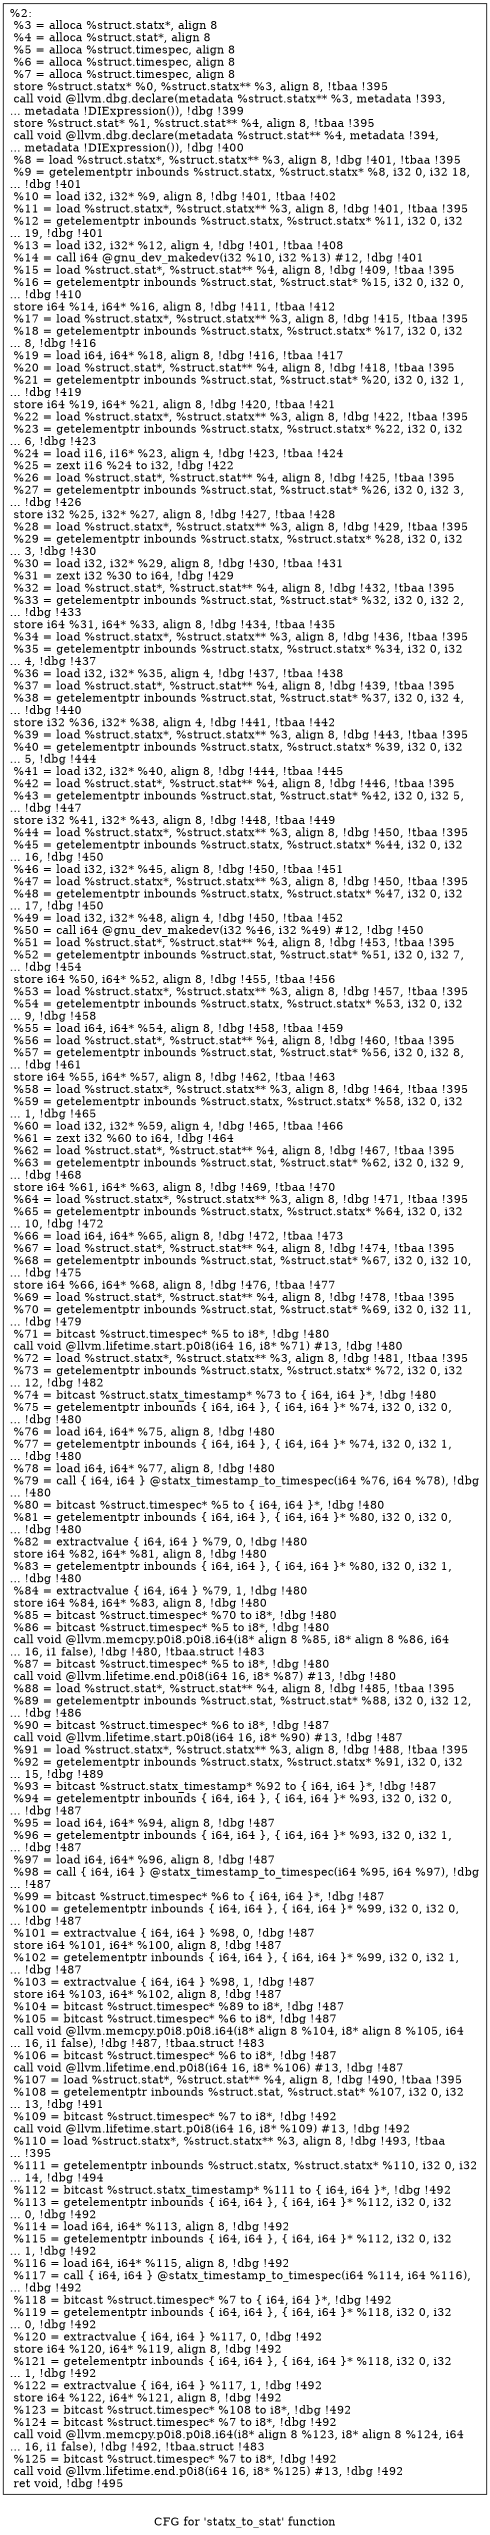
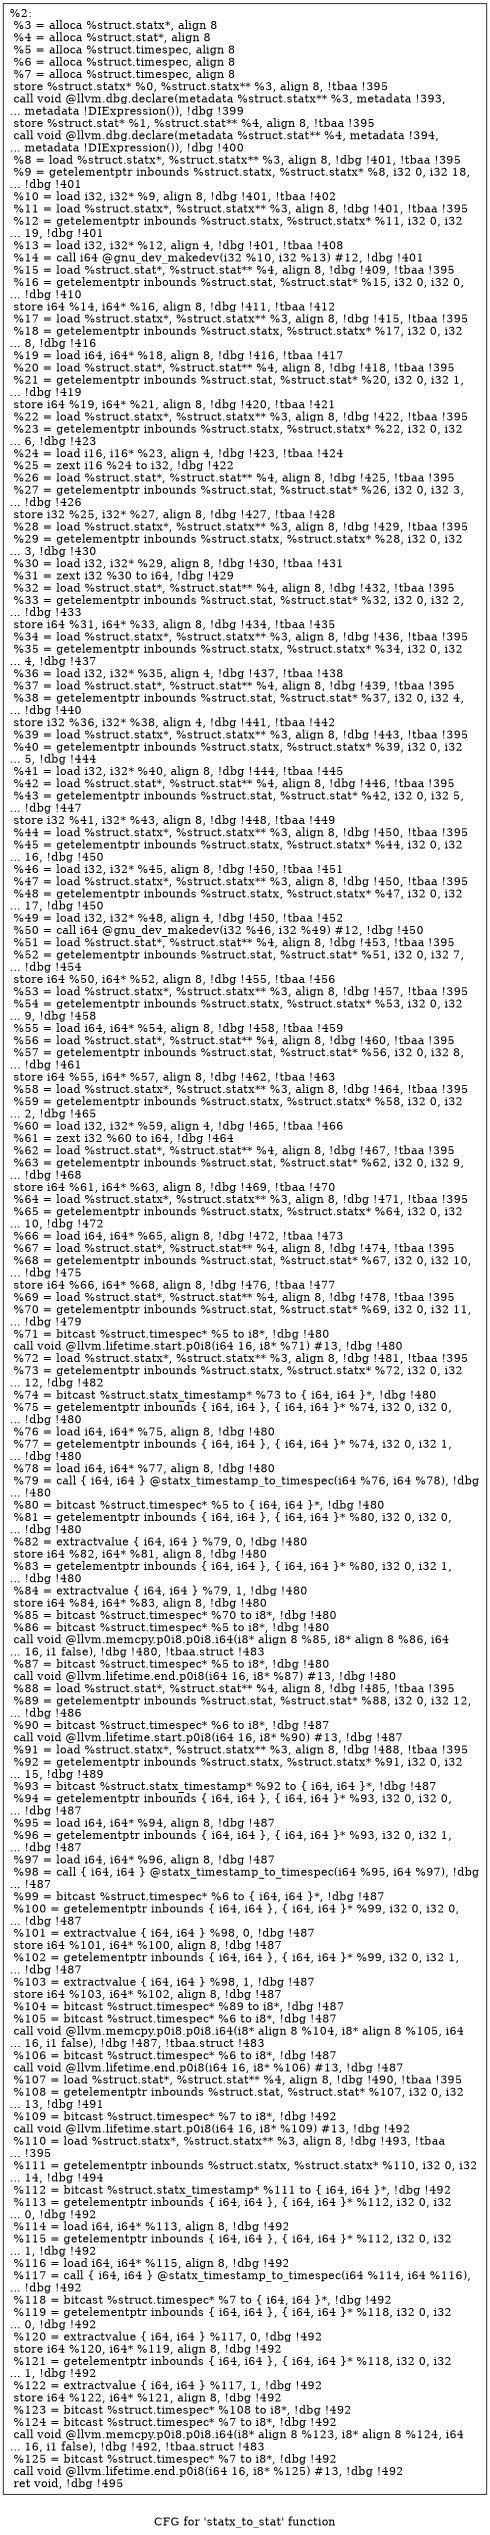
node "%2:": text "... 1, !dbg !465" -> "... 2, !dbg !465"
